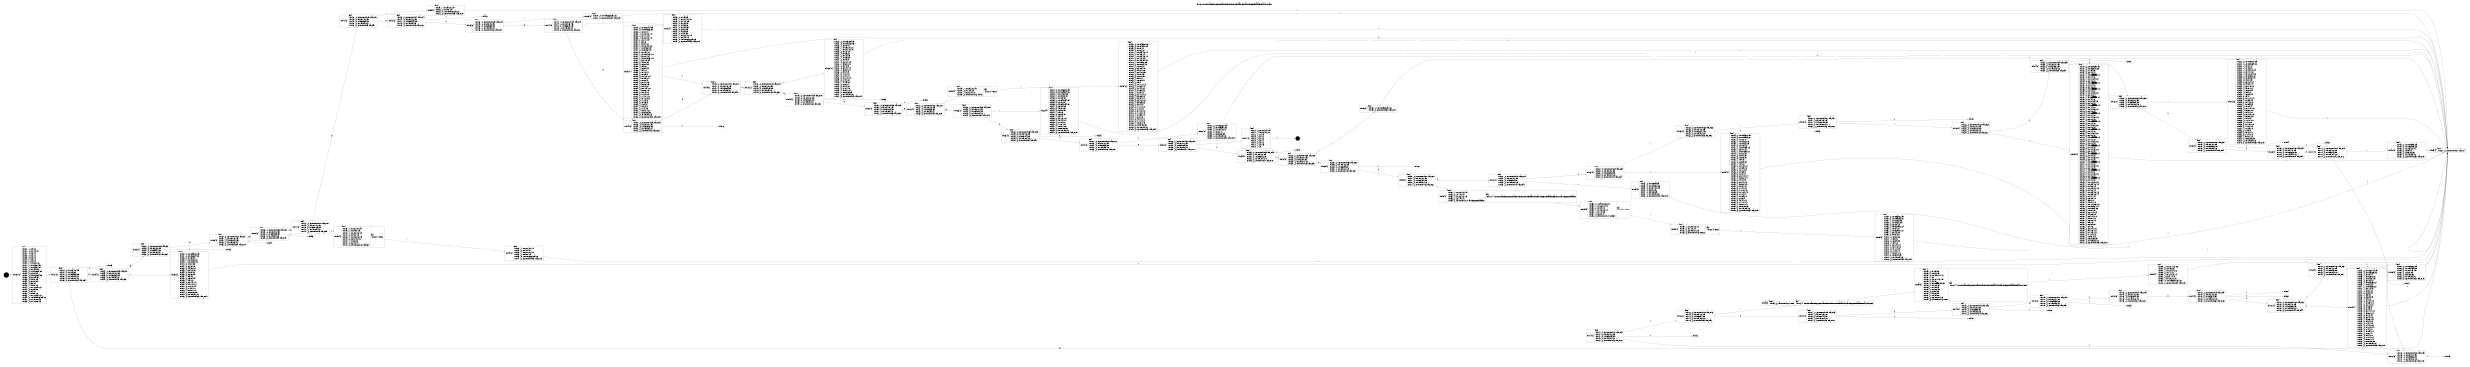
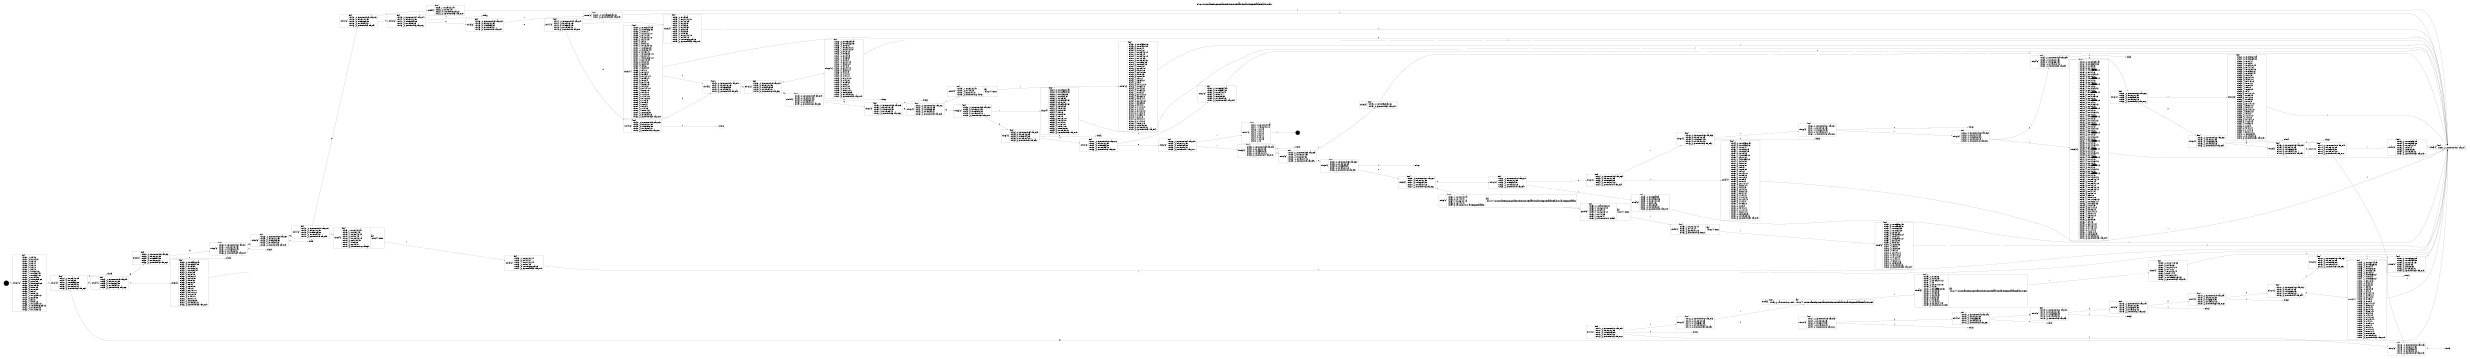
edge "0x4017f4 [28]" -> "0x402084": now "0x4017d8 [28]" -> "0x402084"
